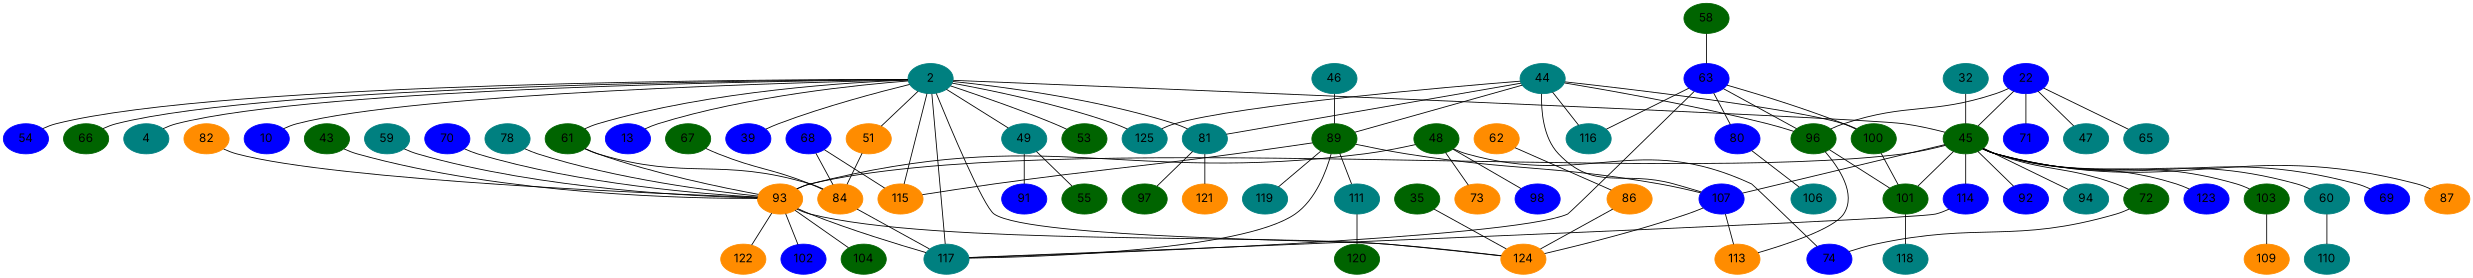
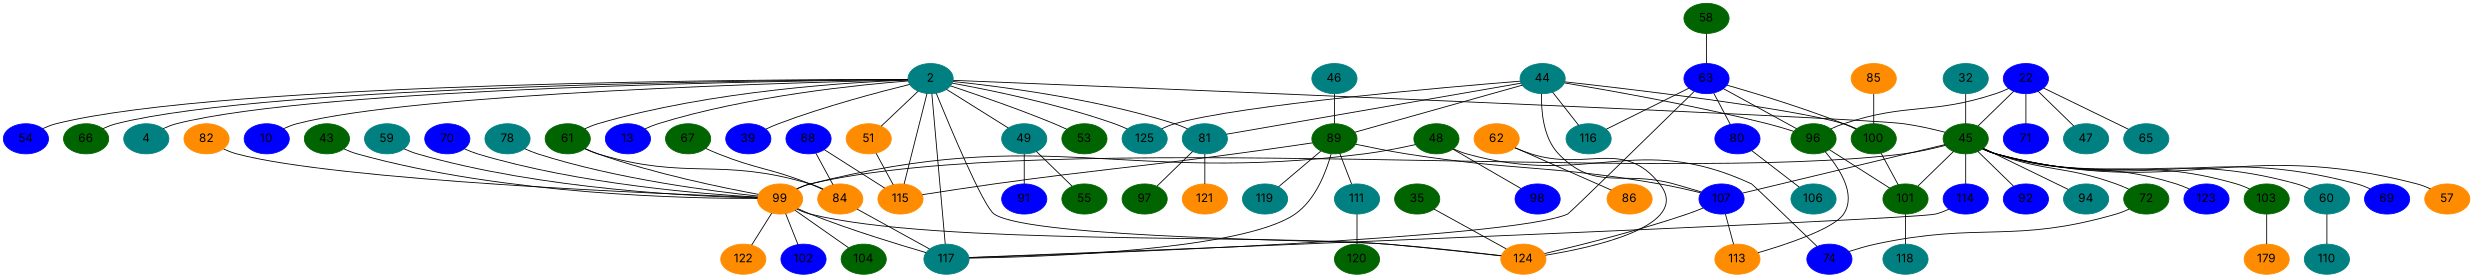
node "85": added
edge "51" -- "84": now "51" -- "115"
node "93": label "93" -> "99"
node "73": removed
node "87": label "87" -> "57"
edge "86" -- "124": now "62" -- "124"
node "109": label "109" -> "179"
